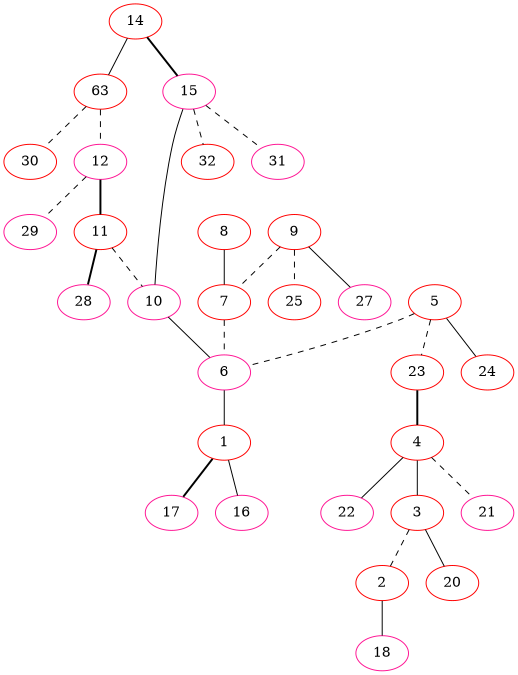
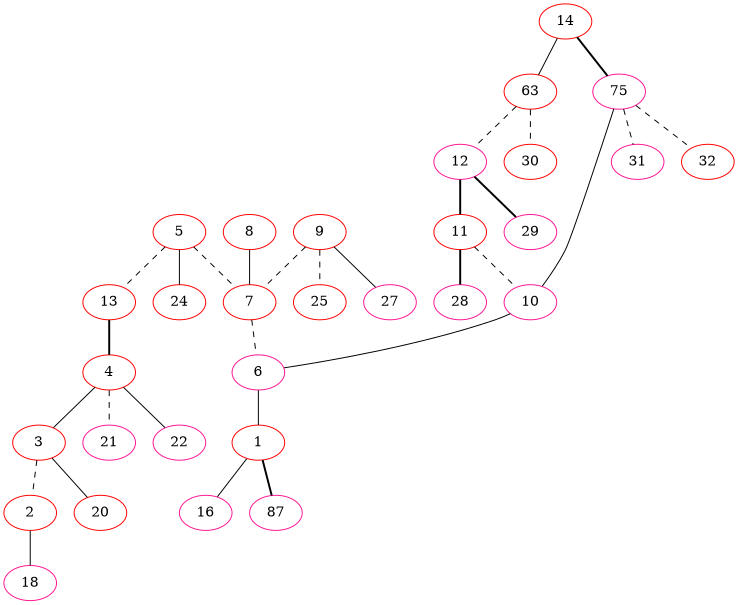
node "15": label "15" -> "75"
edge "12" -- "29": style dashed -> bold
edge "5" -- "6": now "5" -- "7"
node "23": label "23" -> "13"
node "17": label "17" -> "87"
